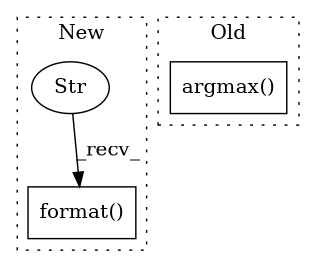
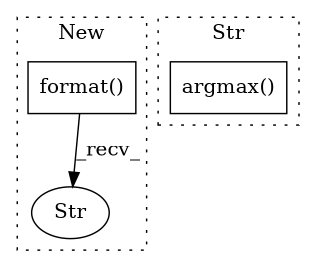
cluster "Old": label "Old" -> "Str"
edge "Str" -> "format()": reversed
